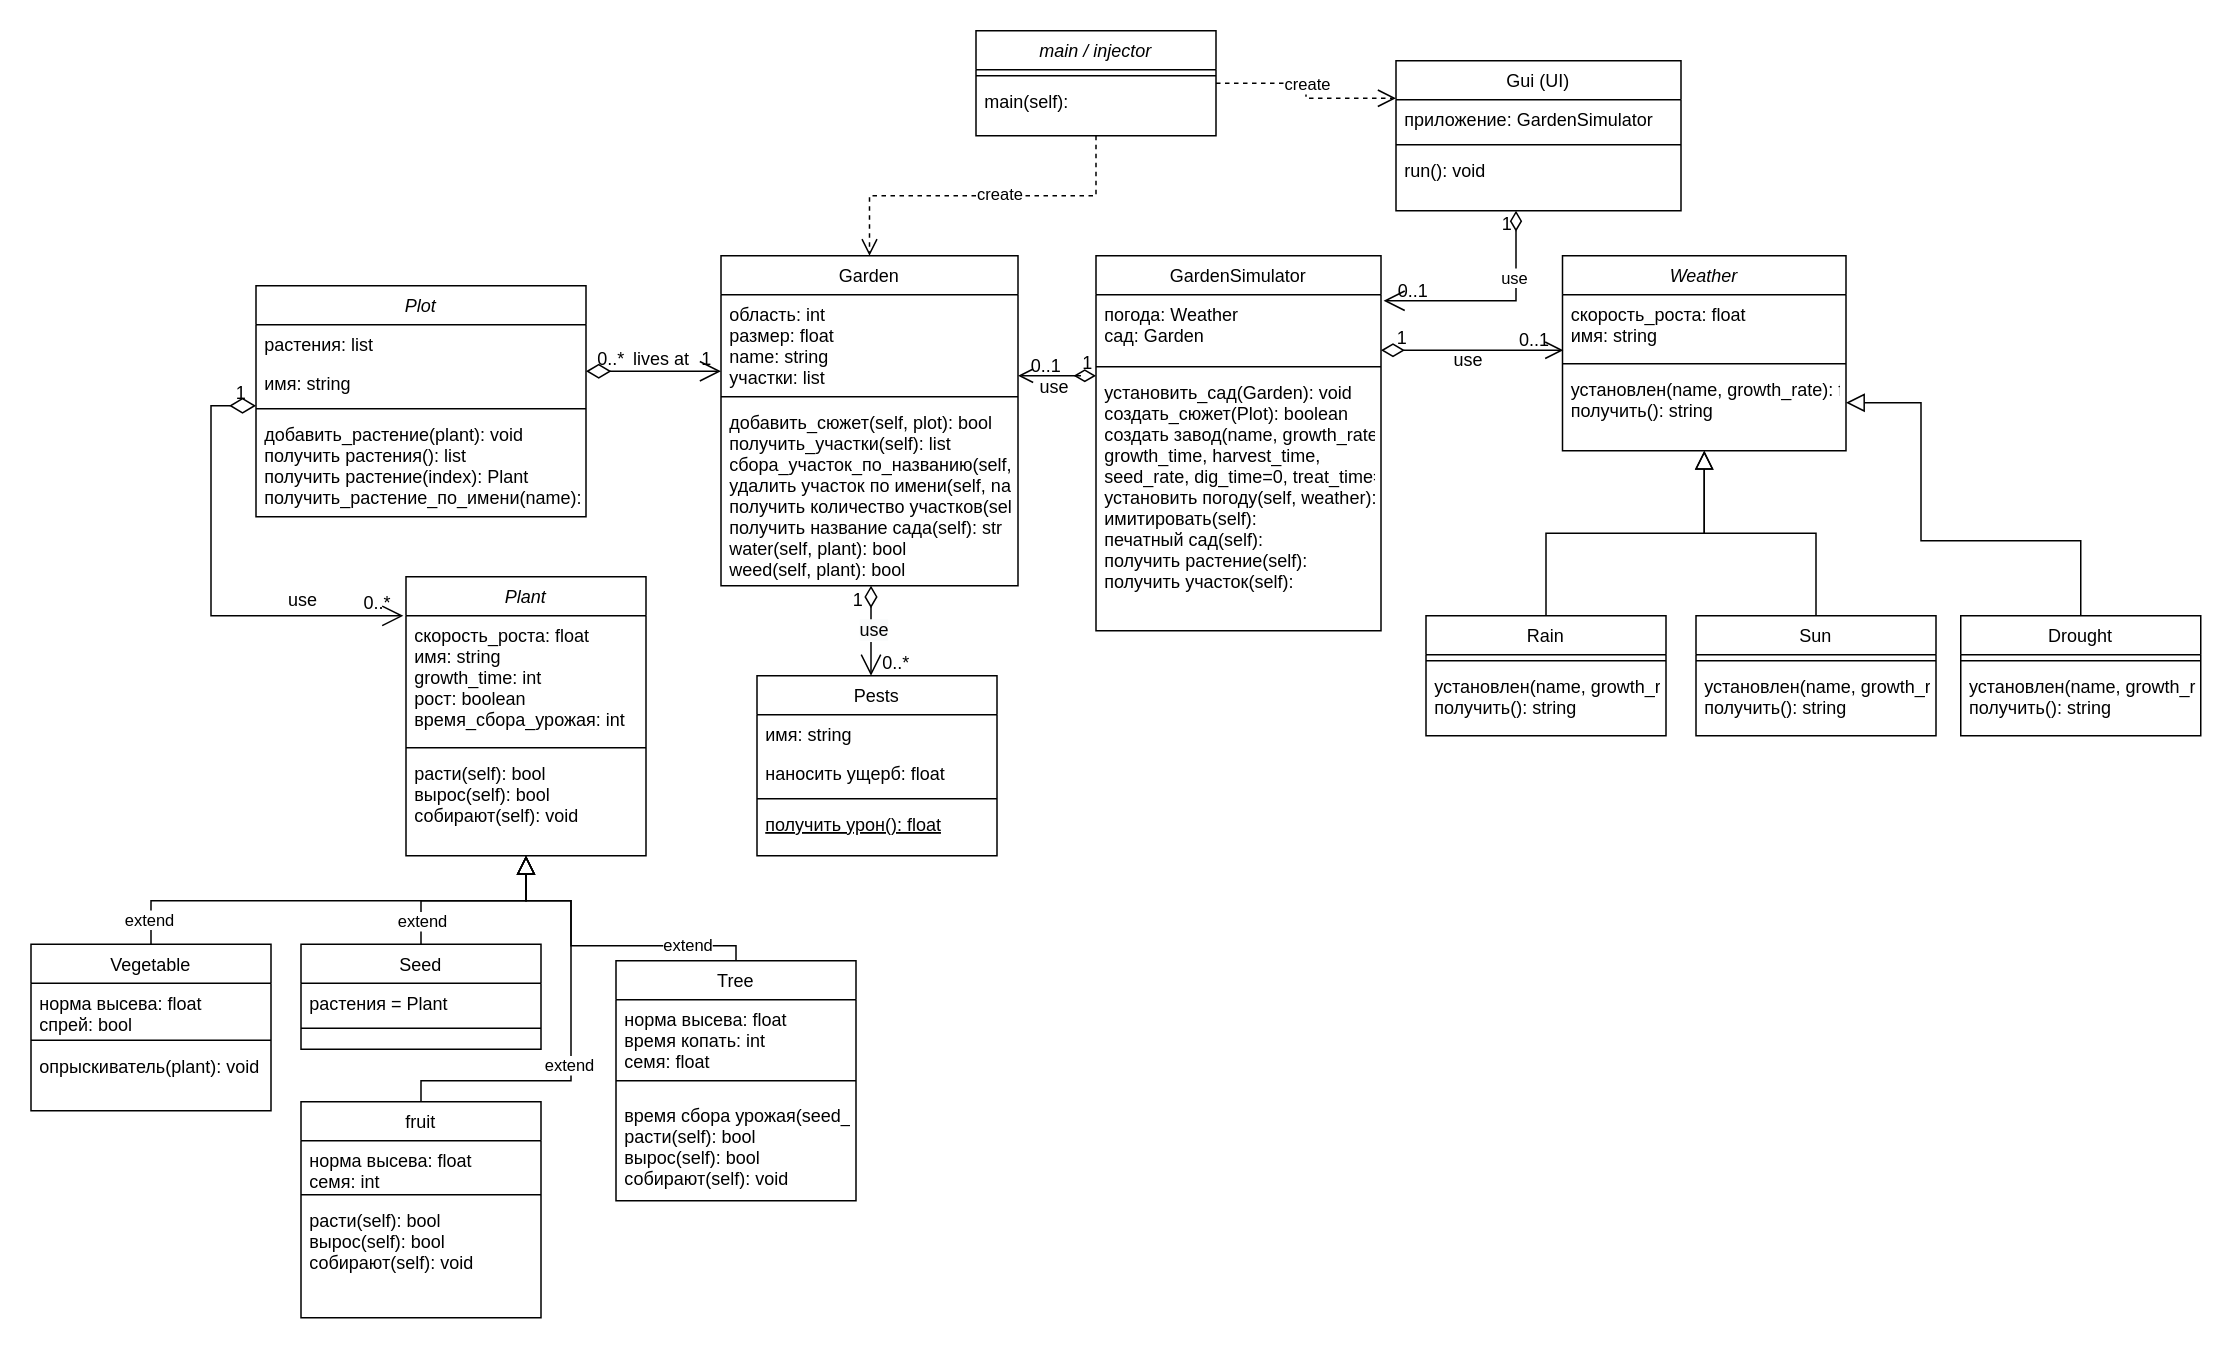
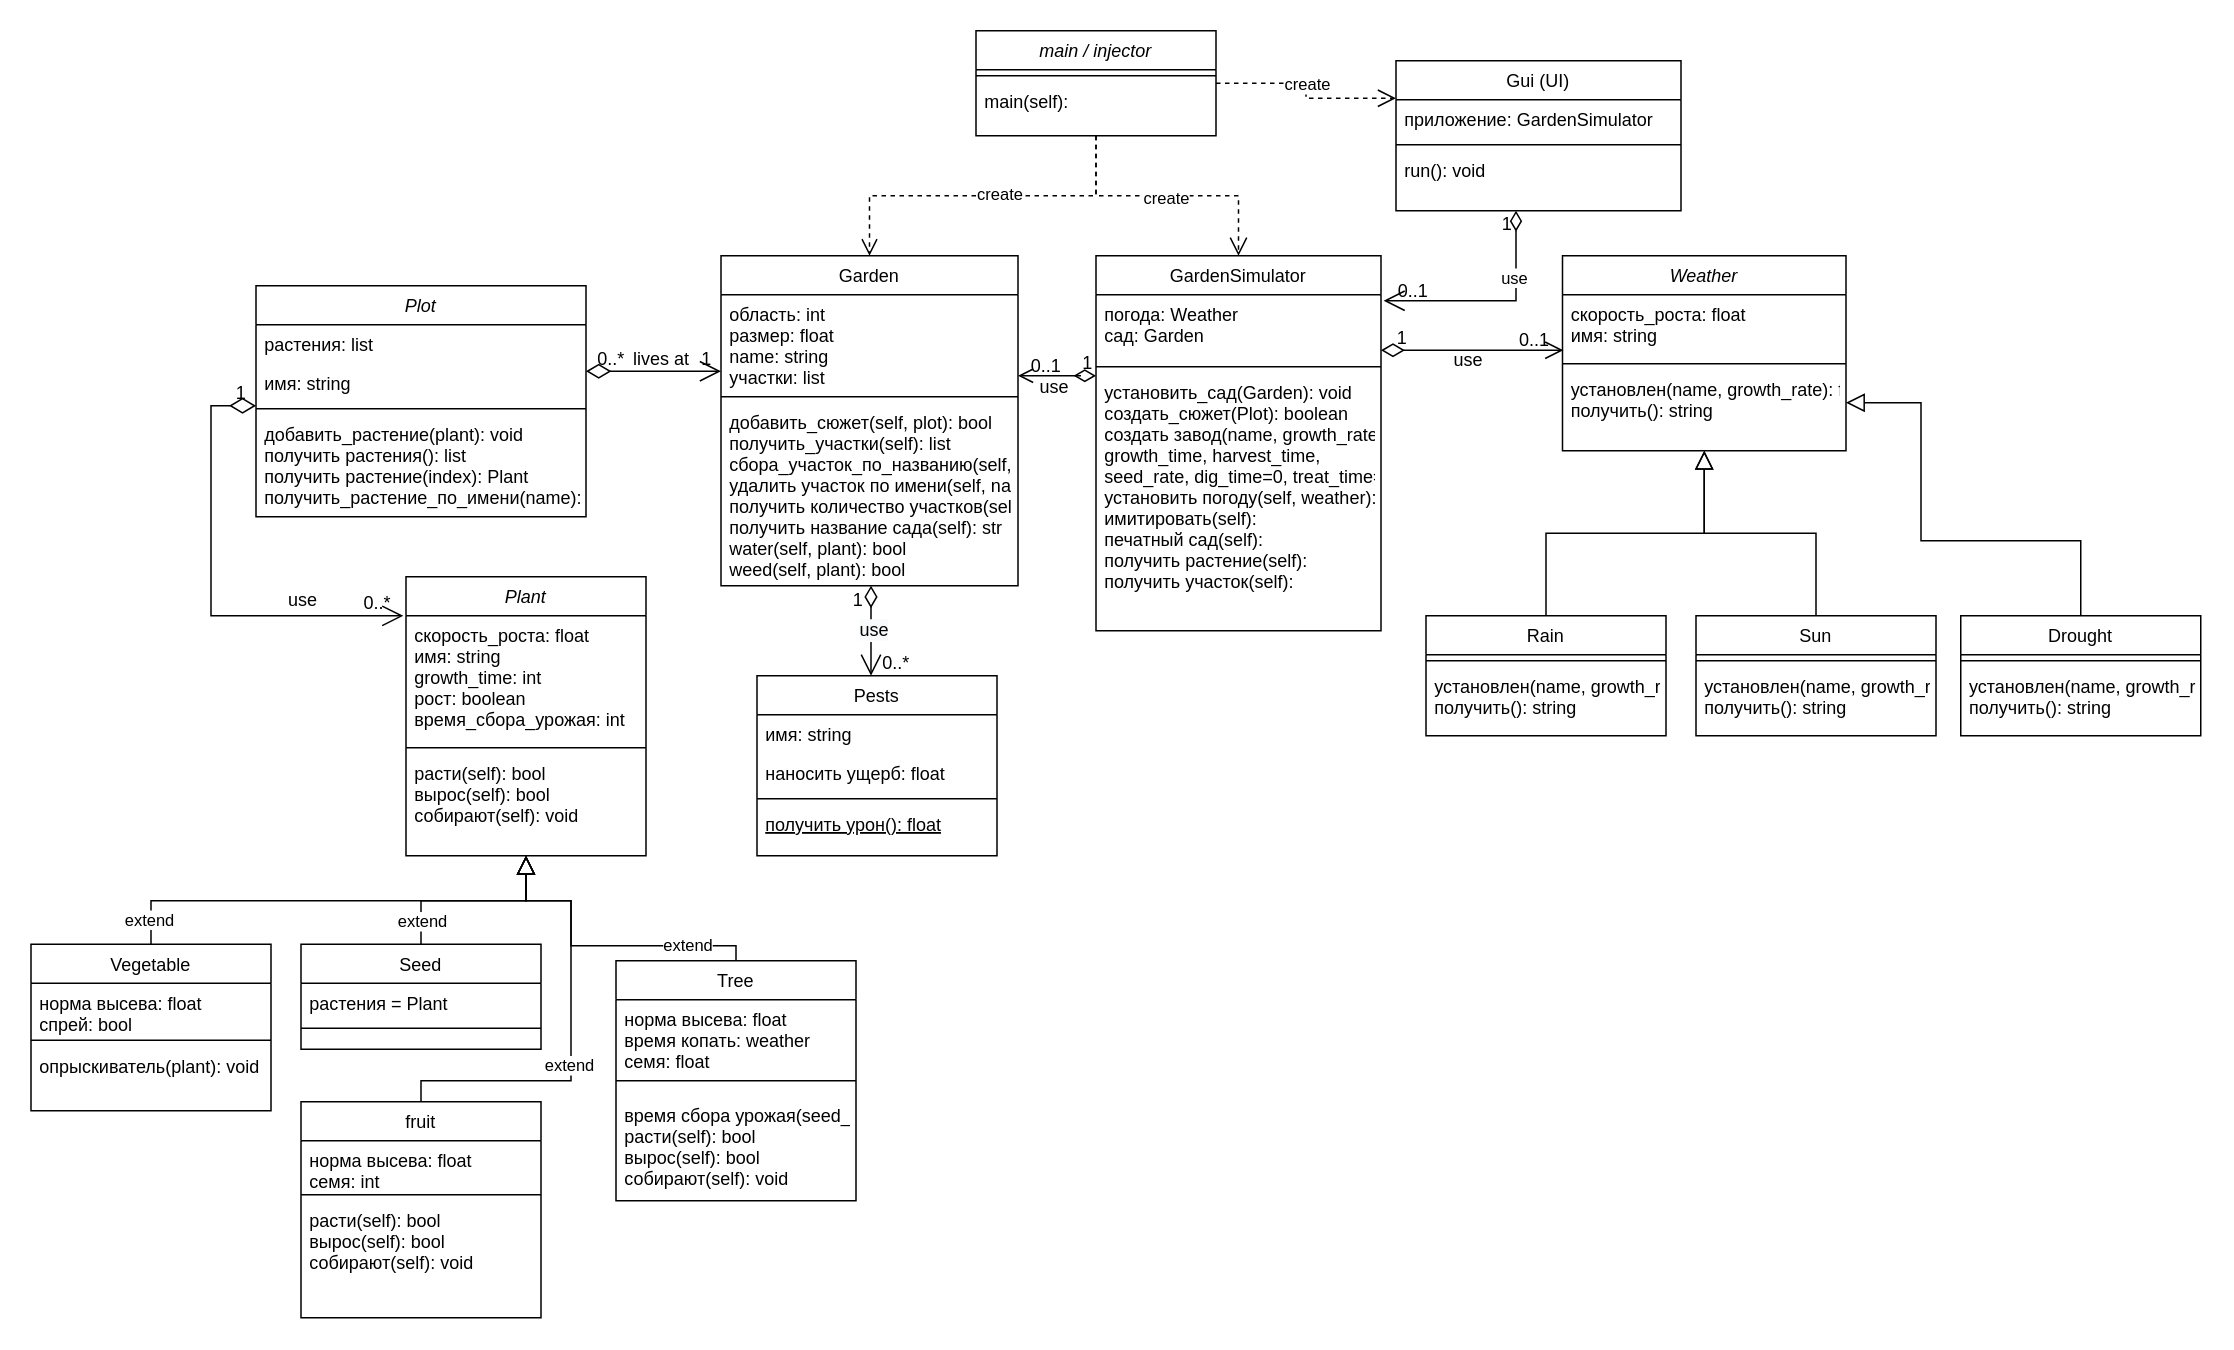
edge "main / injector" -> "GardenSimulator": added, label "create"
node "норма высева: float время копать: int семя: float": label "норма высева: float время копать: int семя: float" -> "норма высева: float время копать: weather семя: float"
